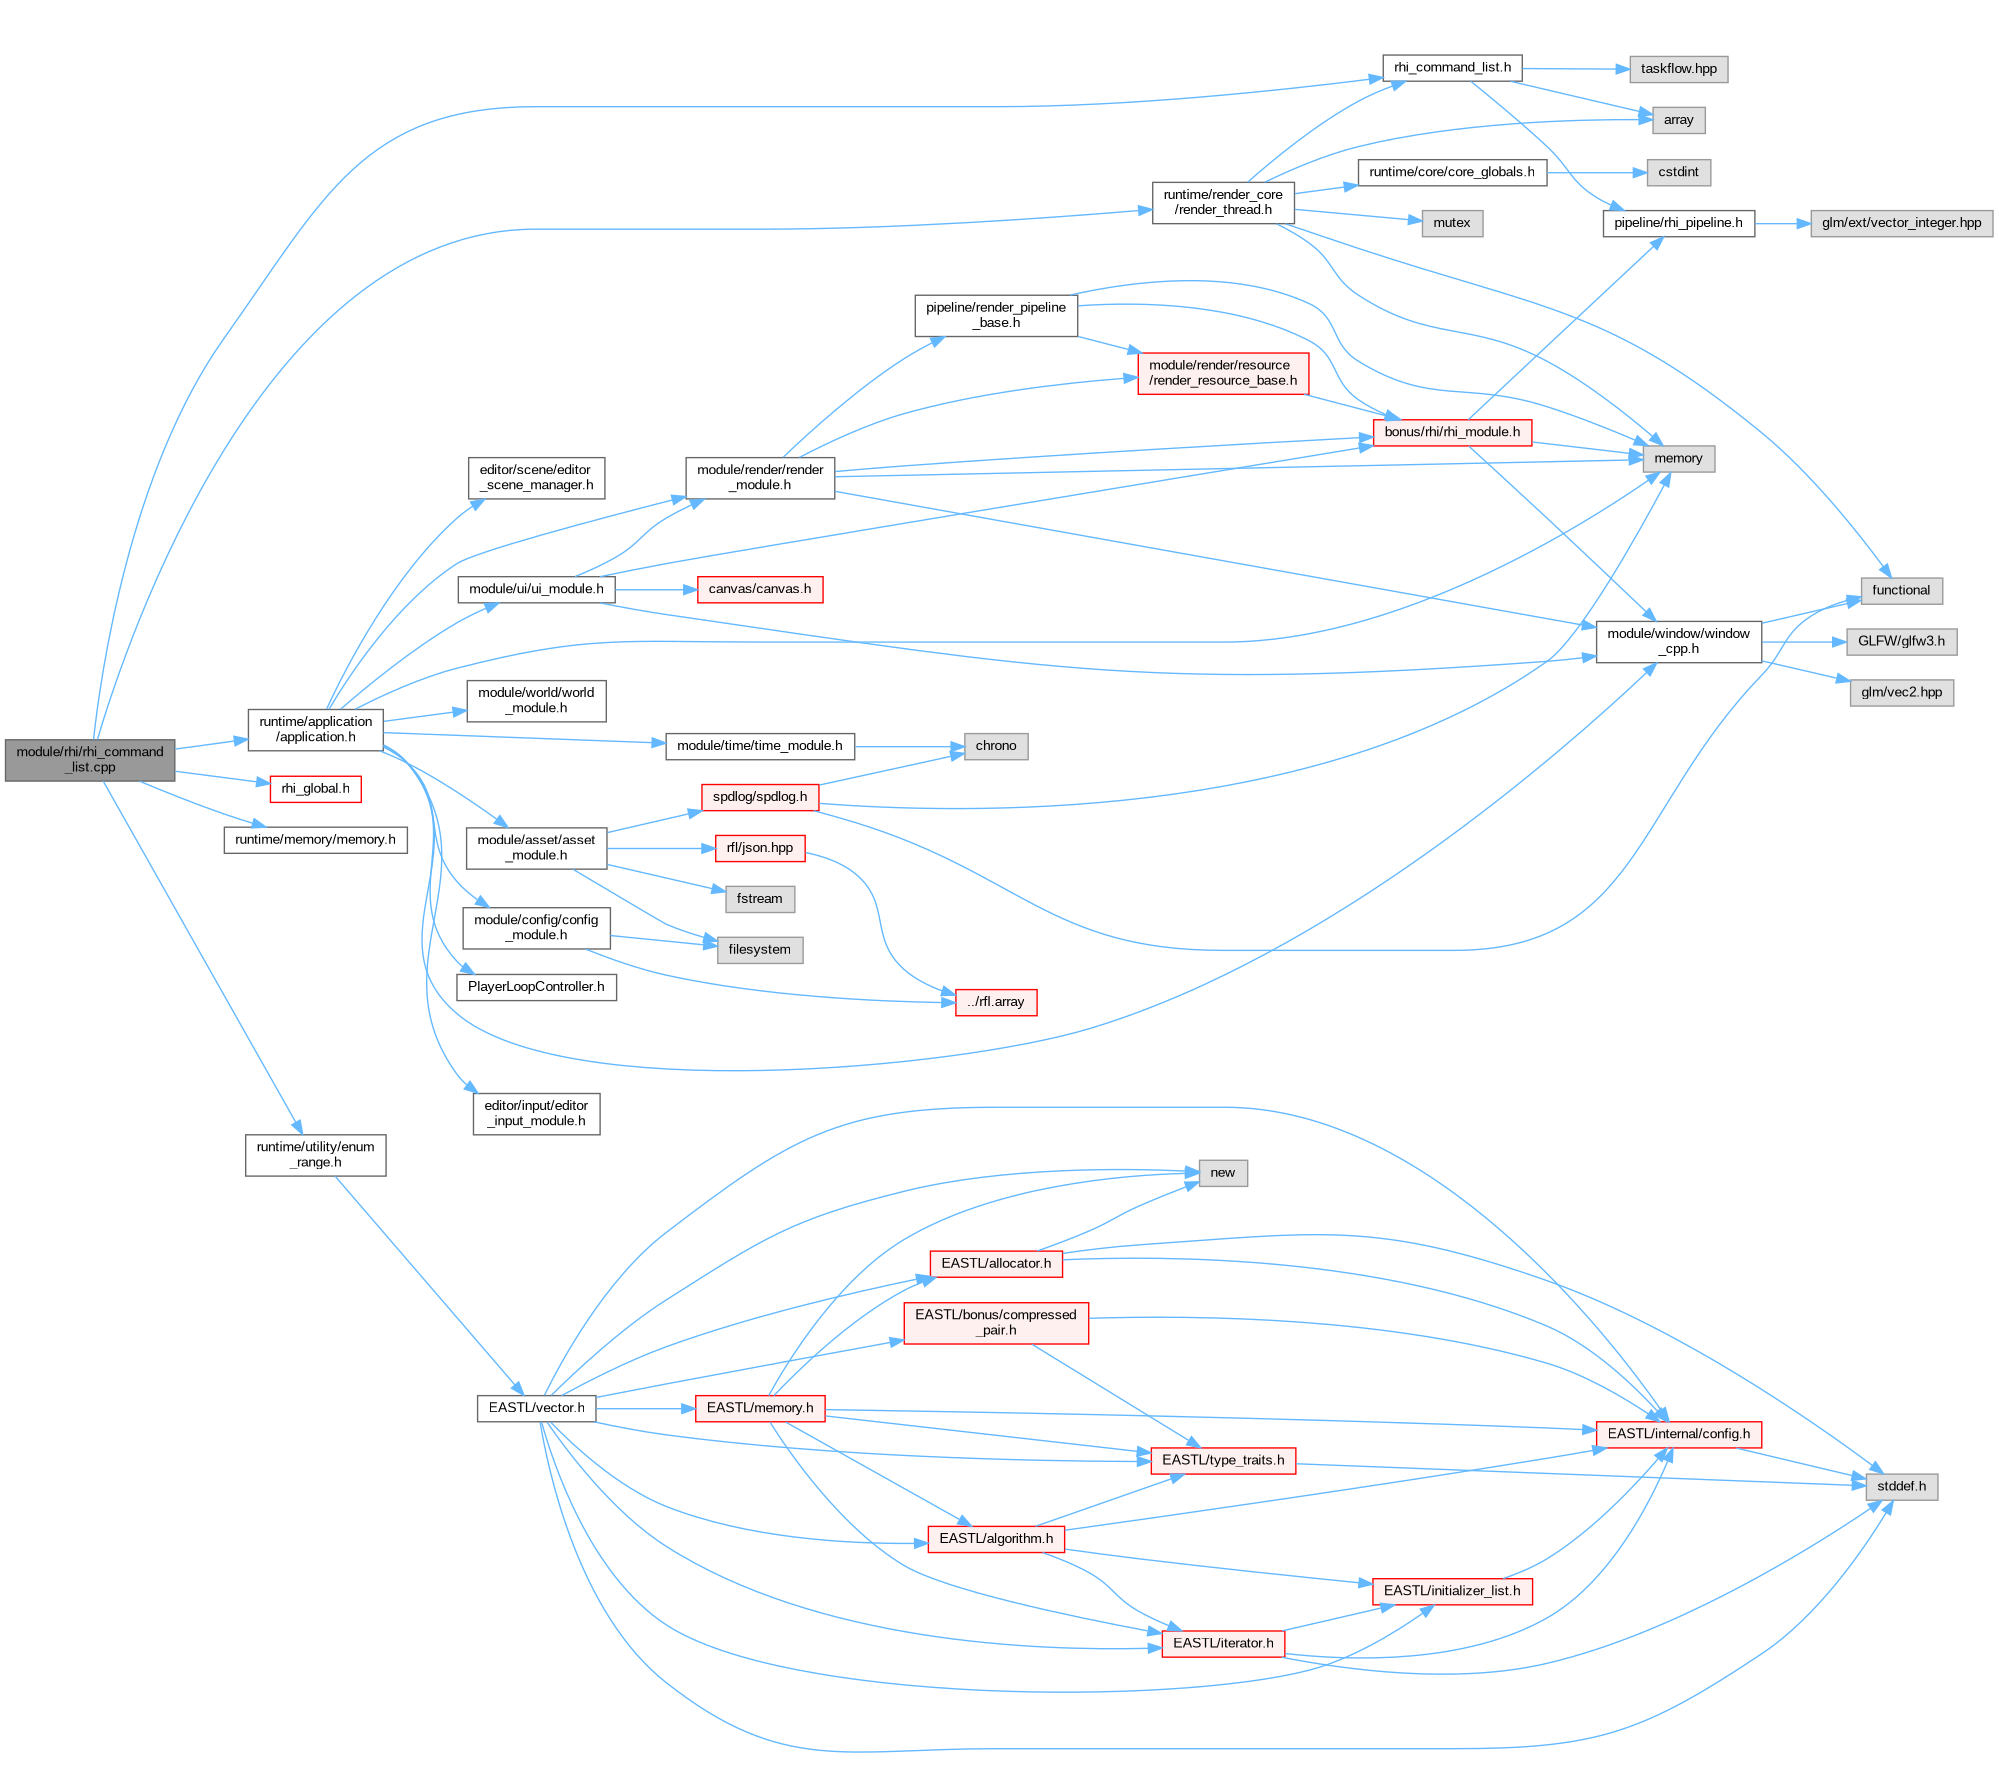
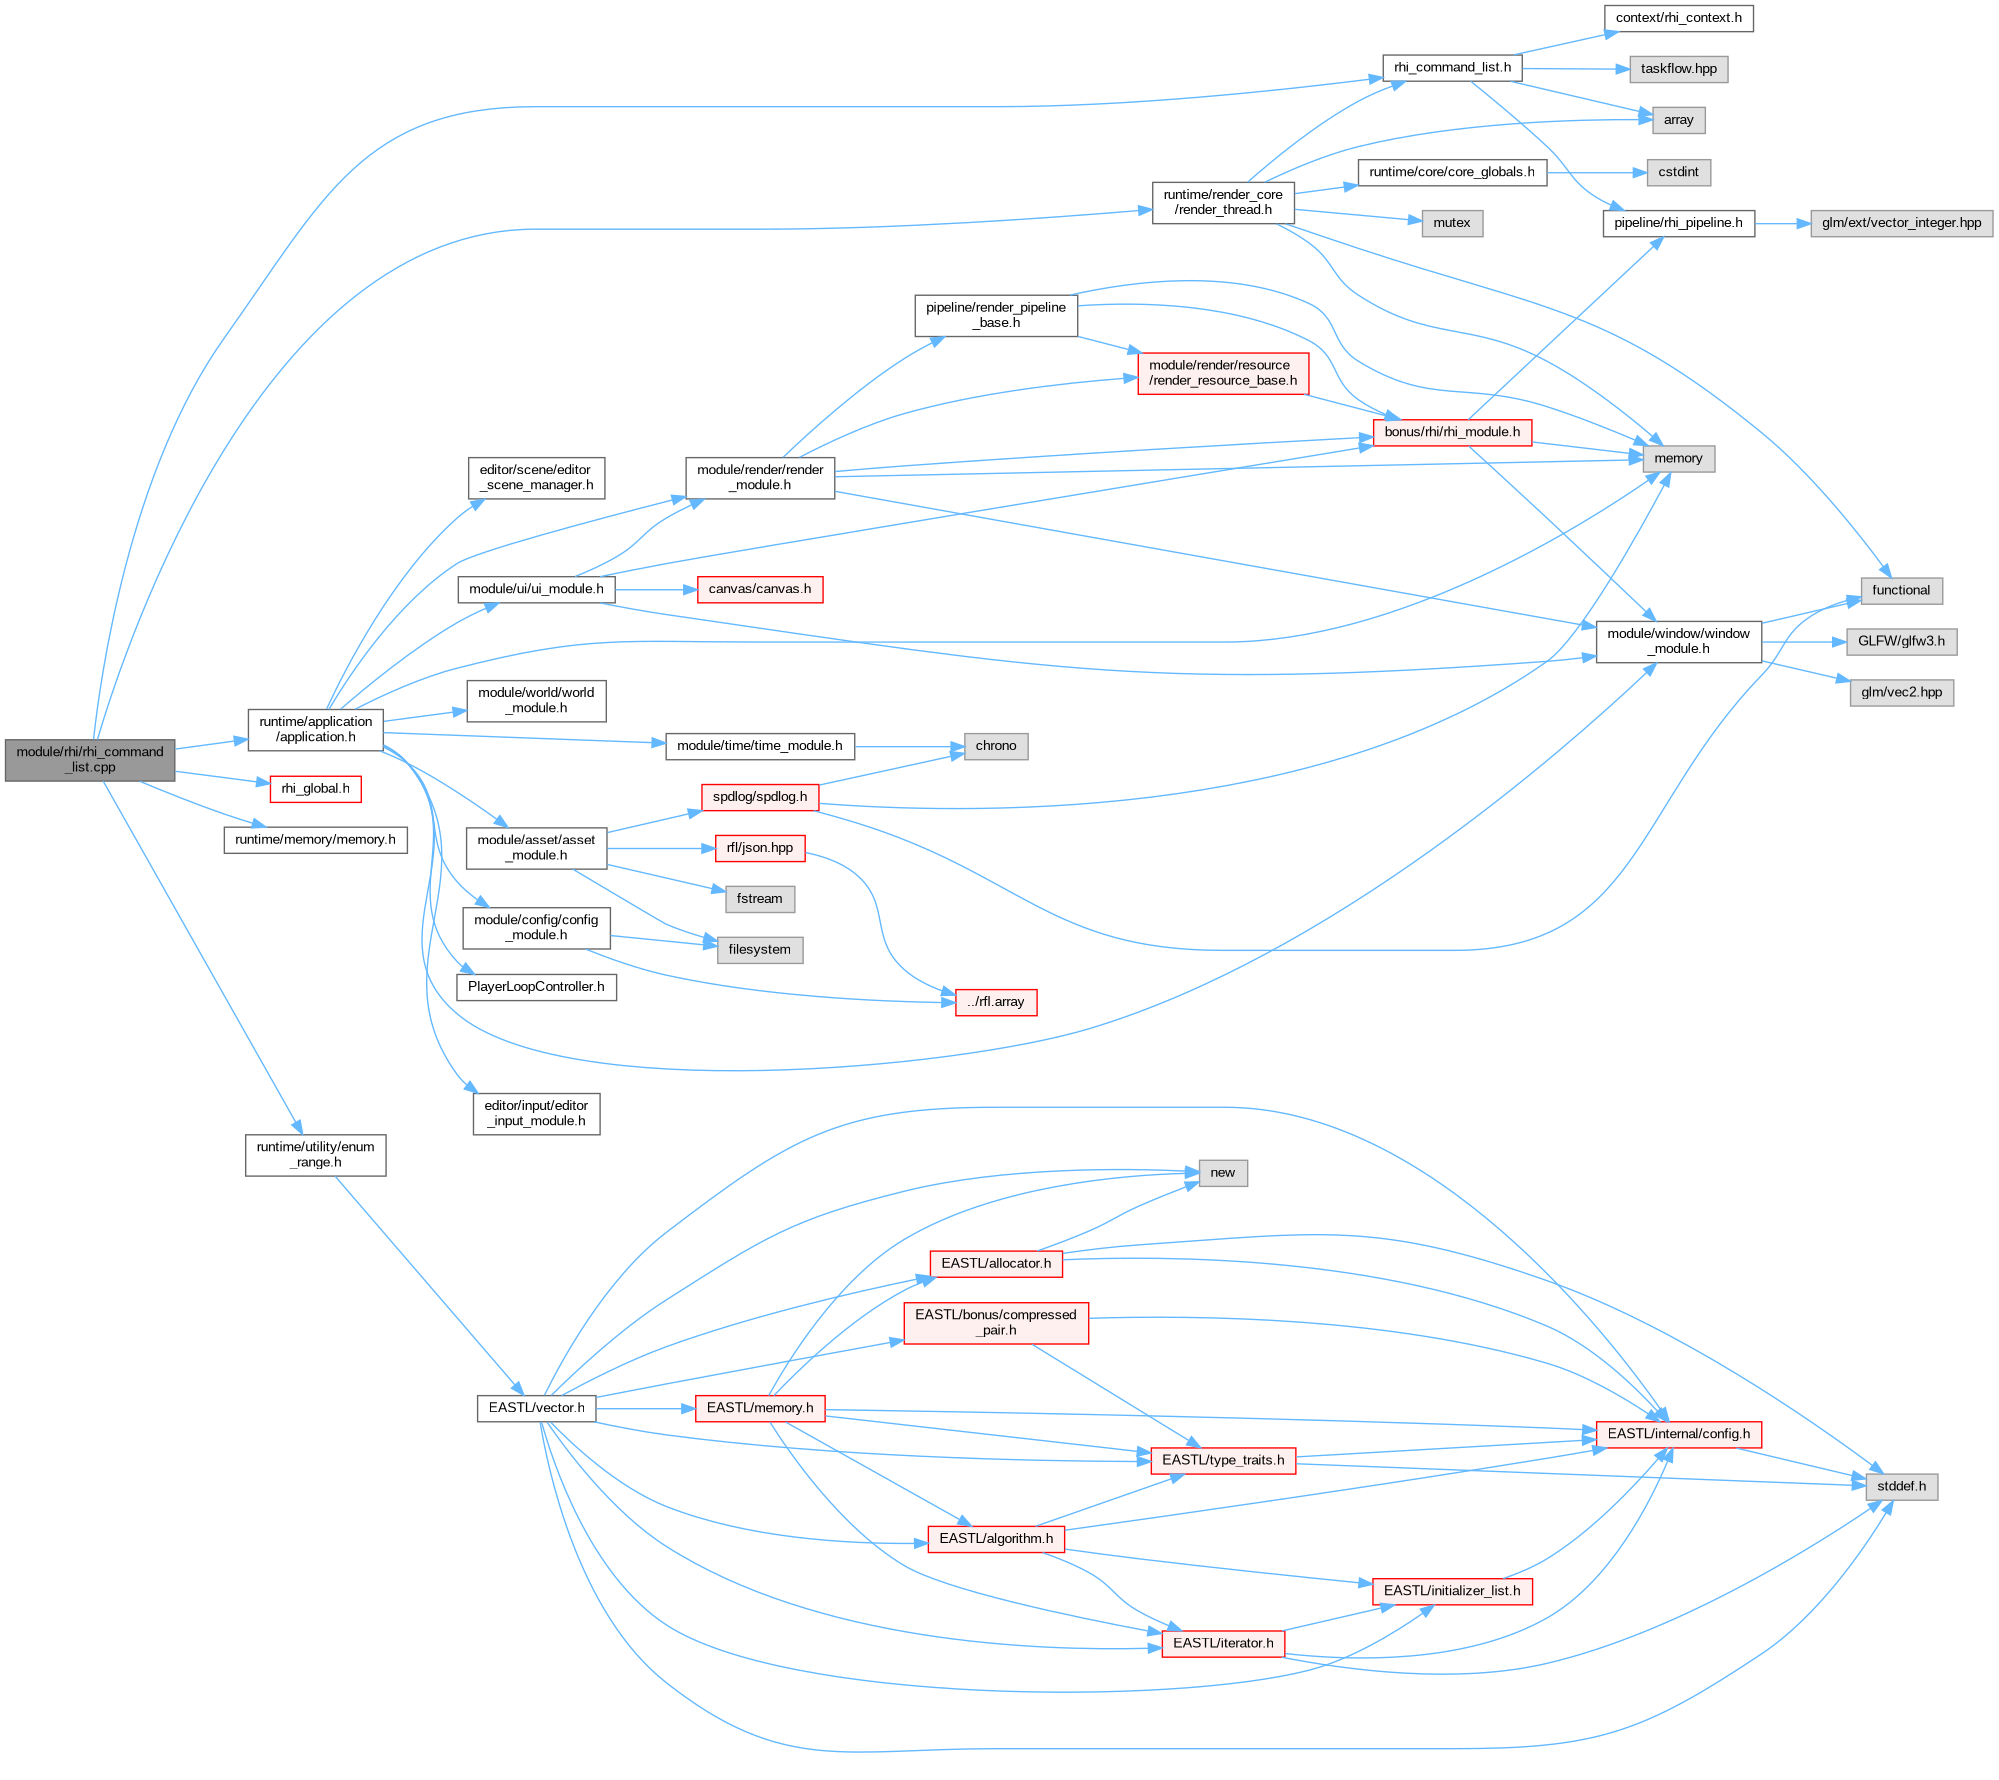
node "context/rhi_context.h": added
node "module/window/window _cpp.h": label "module/window/window _cpp.h" -> "module/window/window _module.h"
edge "EASTL/type_traits.h" -> "EASTL/internal/config.h": added
